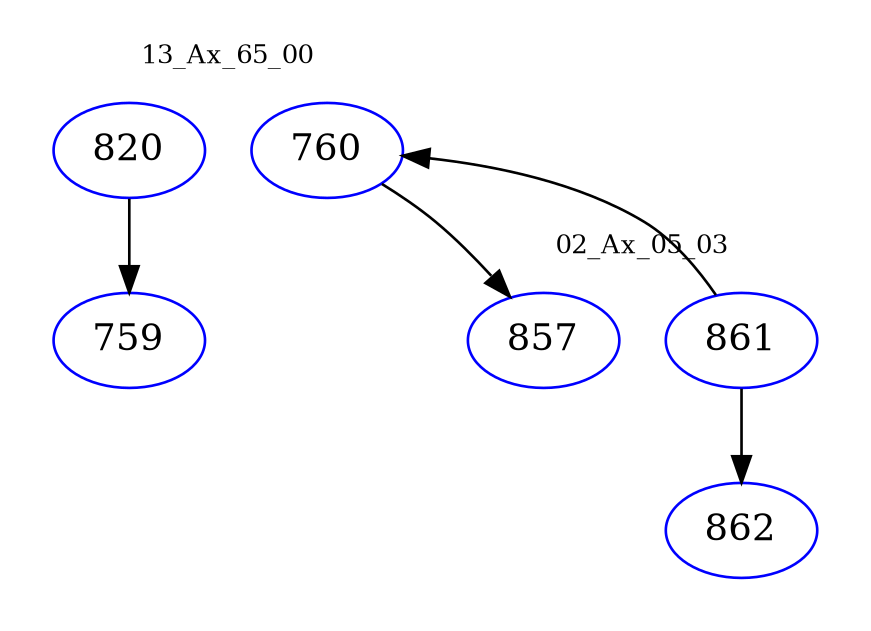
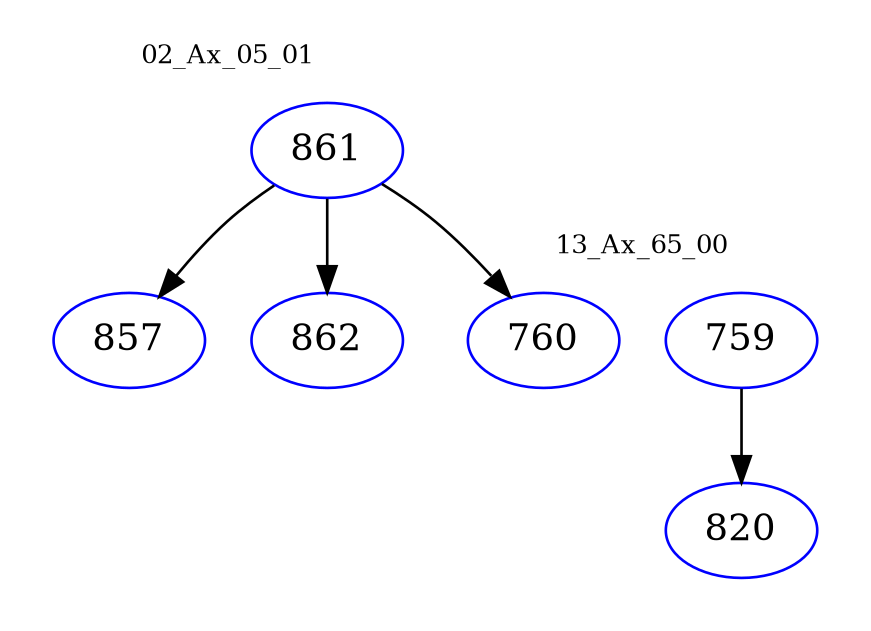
edge "820" -> "759": reversed
edge "760" -> "857": now "861" -> "857"
cluster "02_Ax_05_03": label "02_Ax_05_03" -> "02_Ax_05_01"
